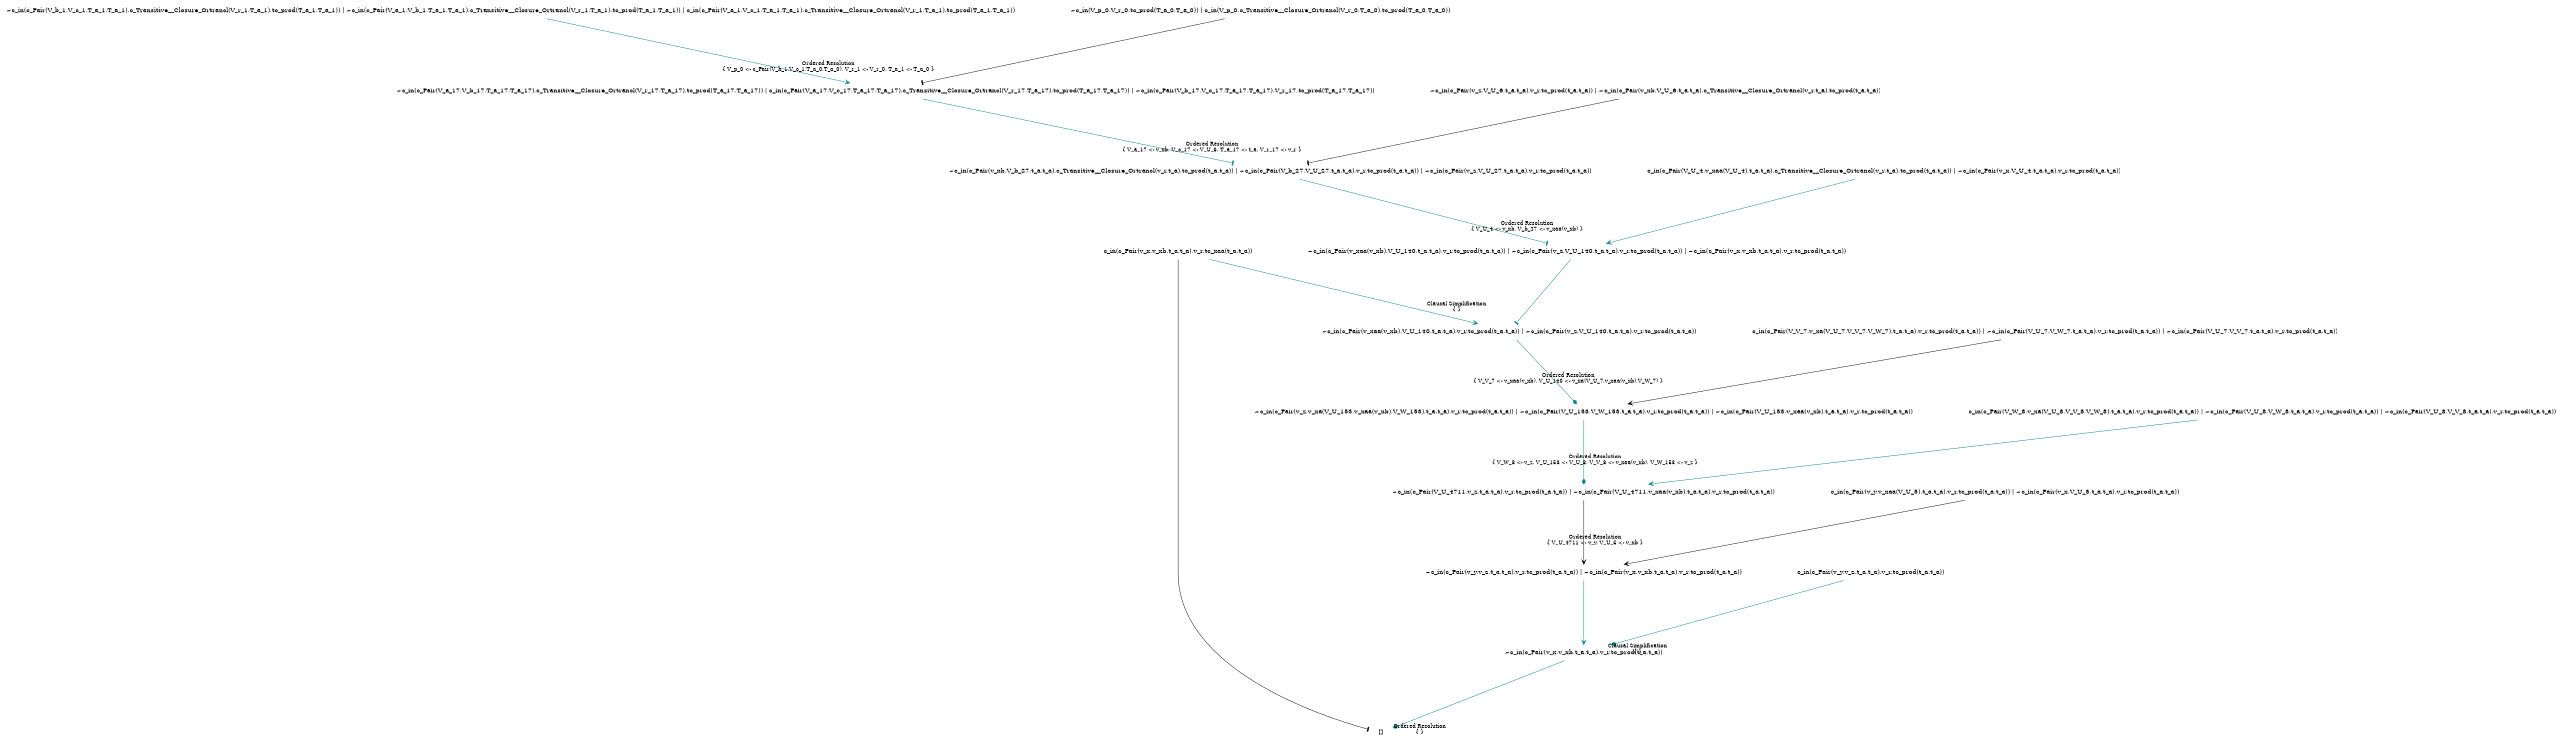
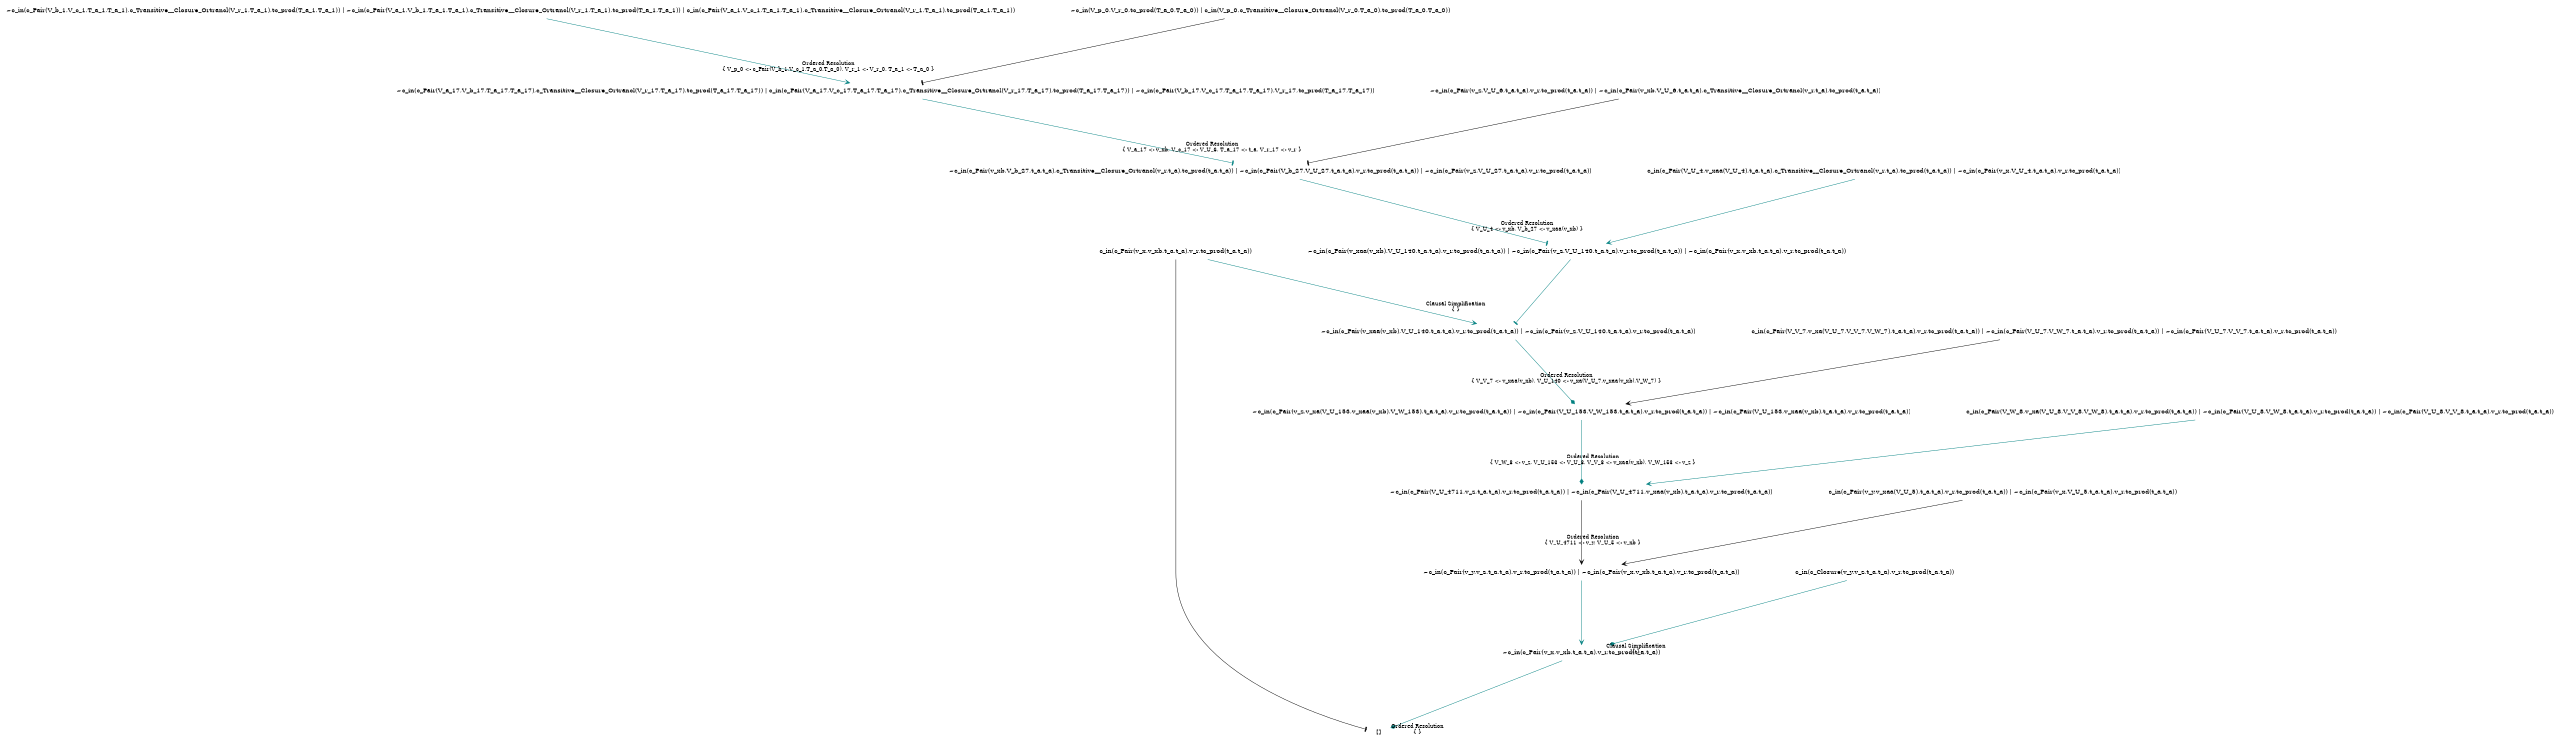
node "c_in(c_Pair(v_x,v_xb,t_a,t_a),v_r,tc_xaa(t_a,t_a))": label "c_in(c_Pair(v_x,v_xb,t_a,t_a),v_r,tc_xaa(t_a,t_a))" -> "c_in(c_Pair(v_x,v_xb,t_a,t_a),v_r,tc_prod(t_a,t_a))"
node "c_in(c_Pair(v_y,v_z,t_a,t_a),v_r,tc_prod(t_a,t_a))": label "c_in(c_Pair(v_y,v_z,t_a,t_a),v_r,tc_prod(t_a,t_a))" -> "c_in(c_Closure(v_y,v_z,t_a,t_a),v_r,tc_prod(t_a,t_a))"
